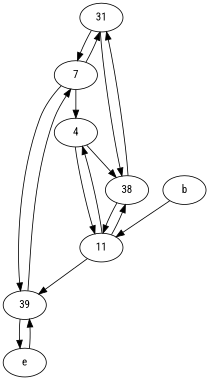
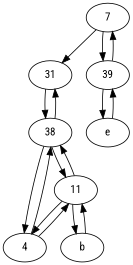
edge "31" -> "7": removed
edge "7" -> "4": now "38" -> "4"
edge "11" -> "39": now "11" -> "b"
